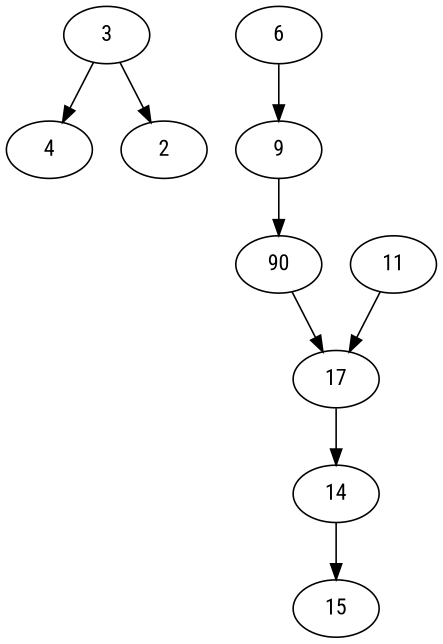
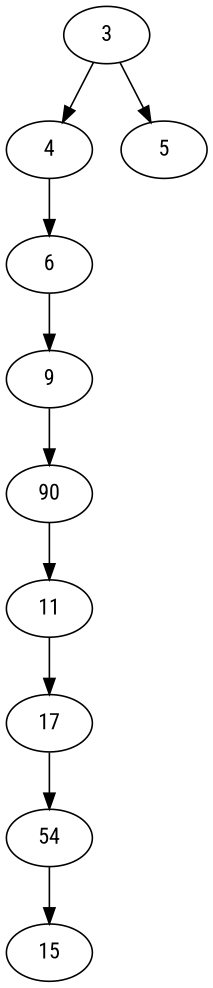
node "2": label "2" -> "5"
edge "4" -> "6": added
edge "90" -> "17": now "90" -> "11"
node "14": label "14" -> "54"
